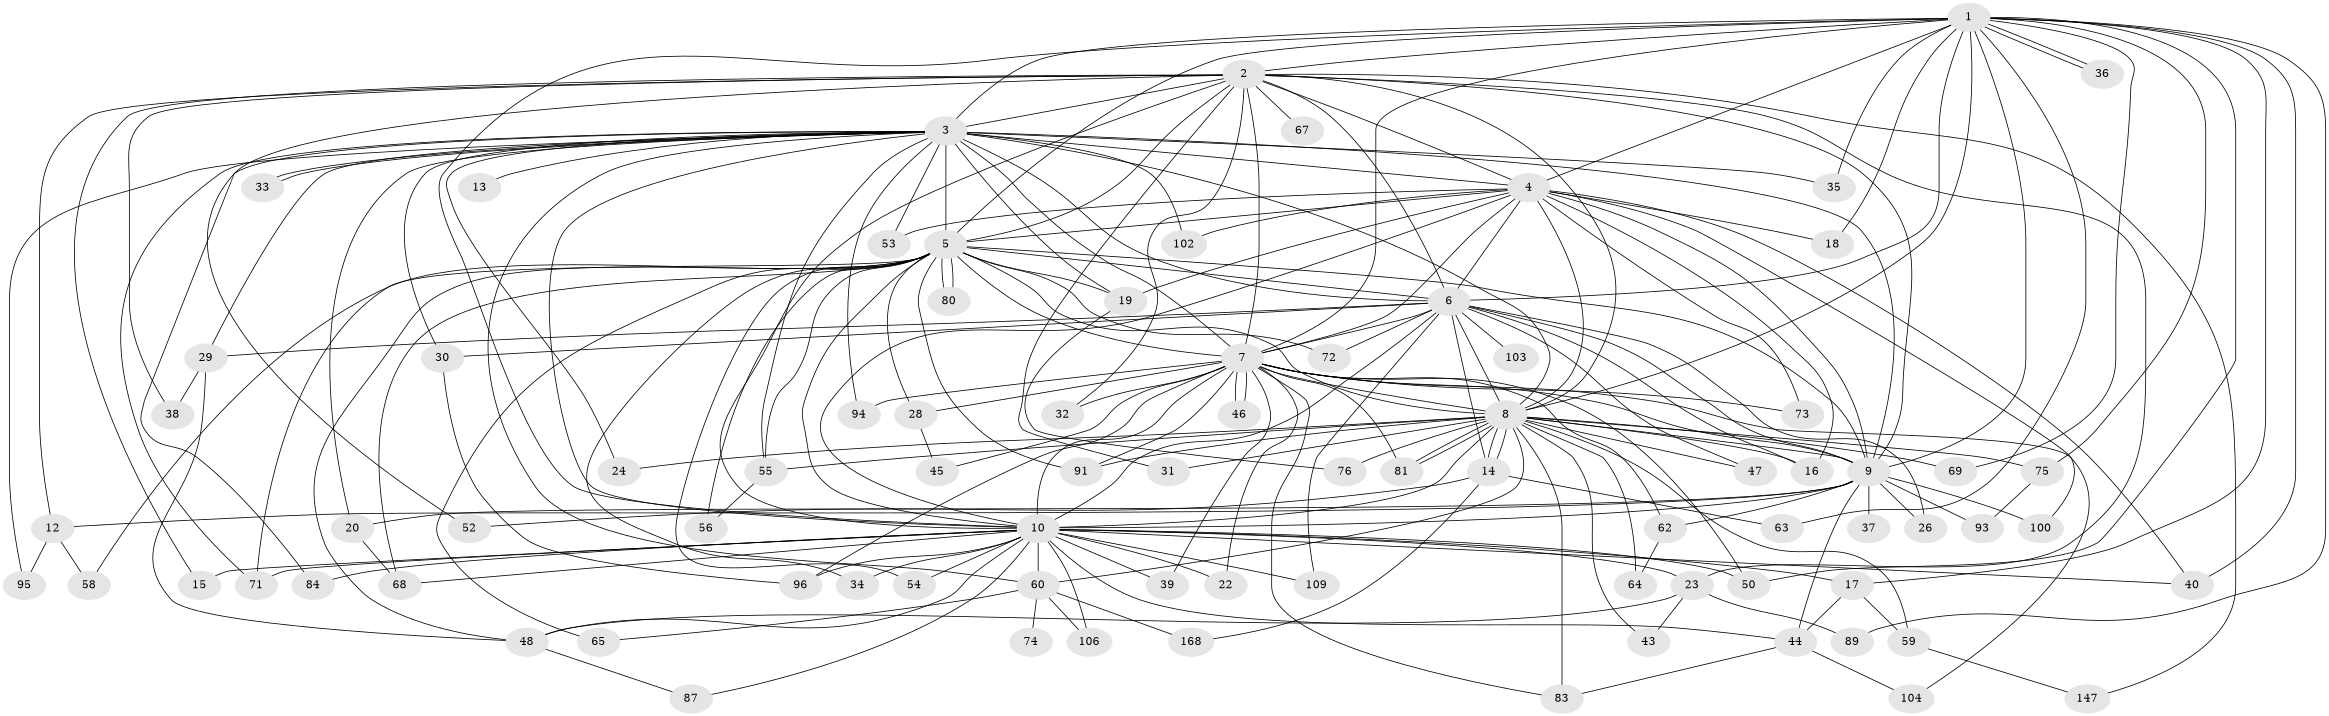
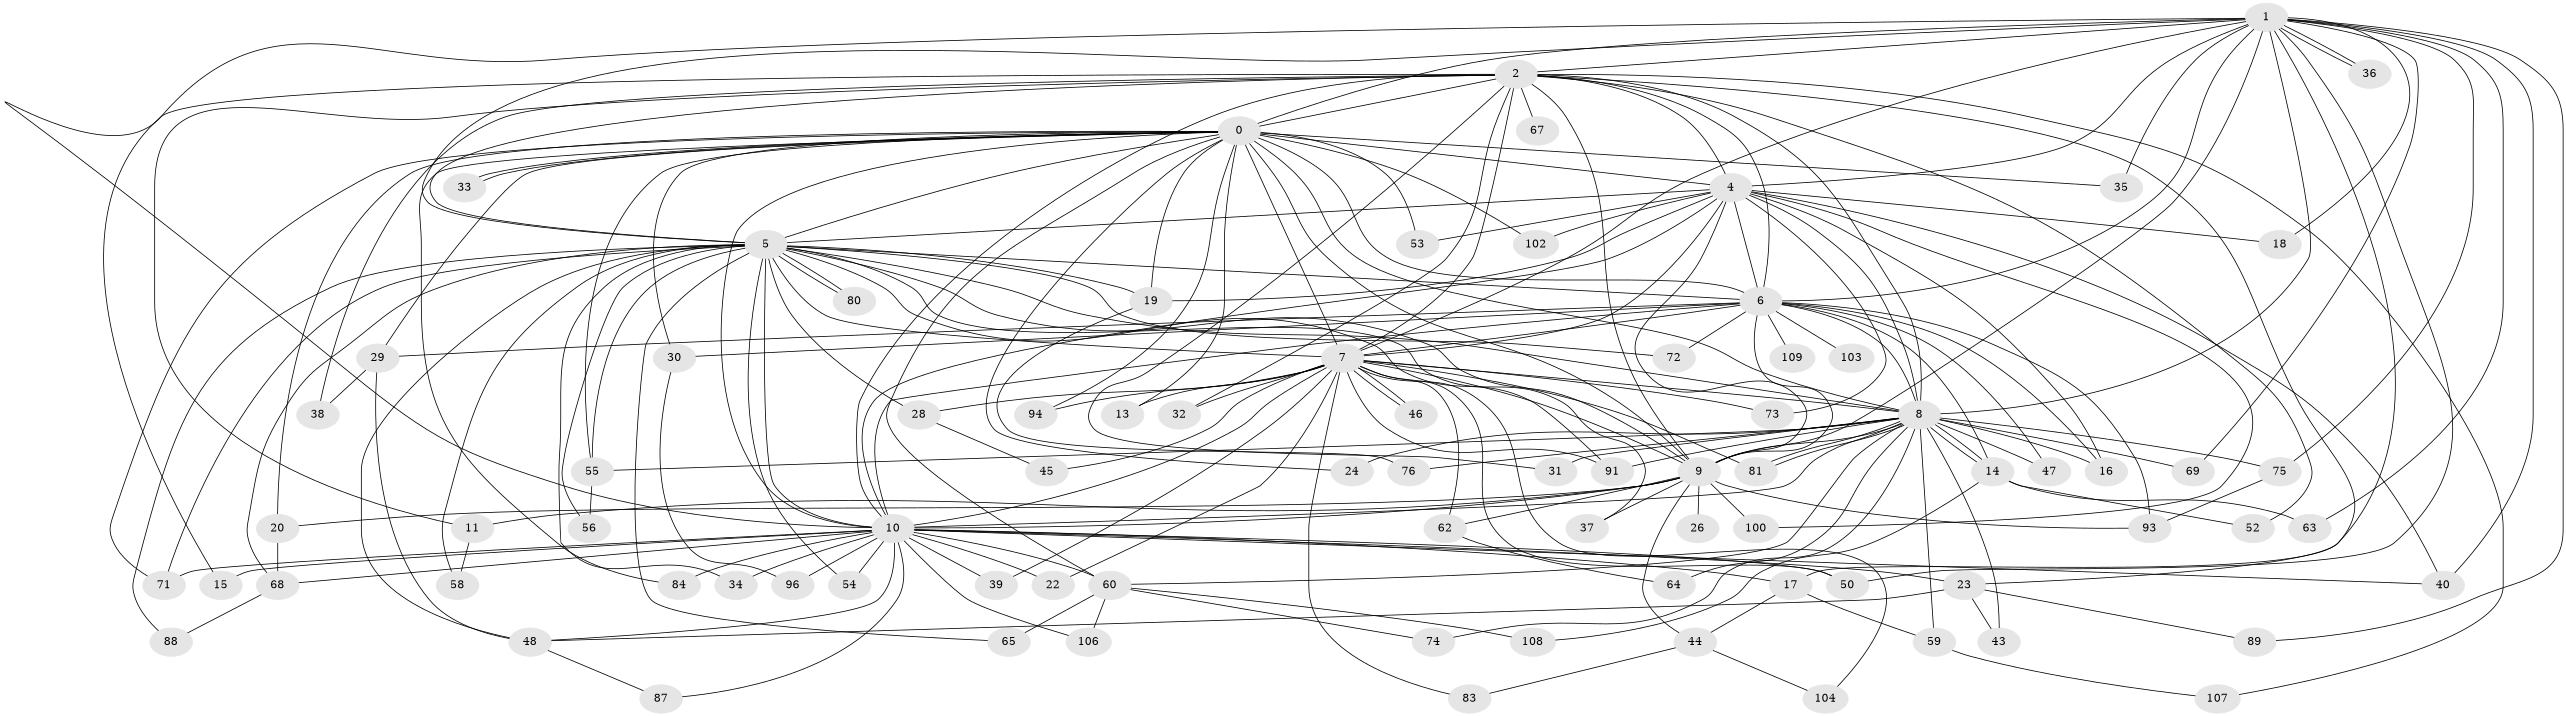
node "3": label "3" -> "0"
edge "5" -- "37": added
edge "6" -- "26": now "6" -- "93"
edge "7" -- "96": now "7" -- "13"
node "12": label "12" -> "11"
edge "8" -- "83": now "8" -- "74"
edge "10" -- "109": removed
node "95": removed
edge "10" -- "44": removed
node "88": added
node "168": label "168" -> "108"
node "147": label "147" -> "107"
